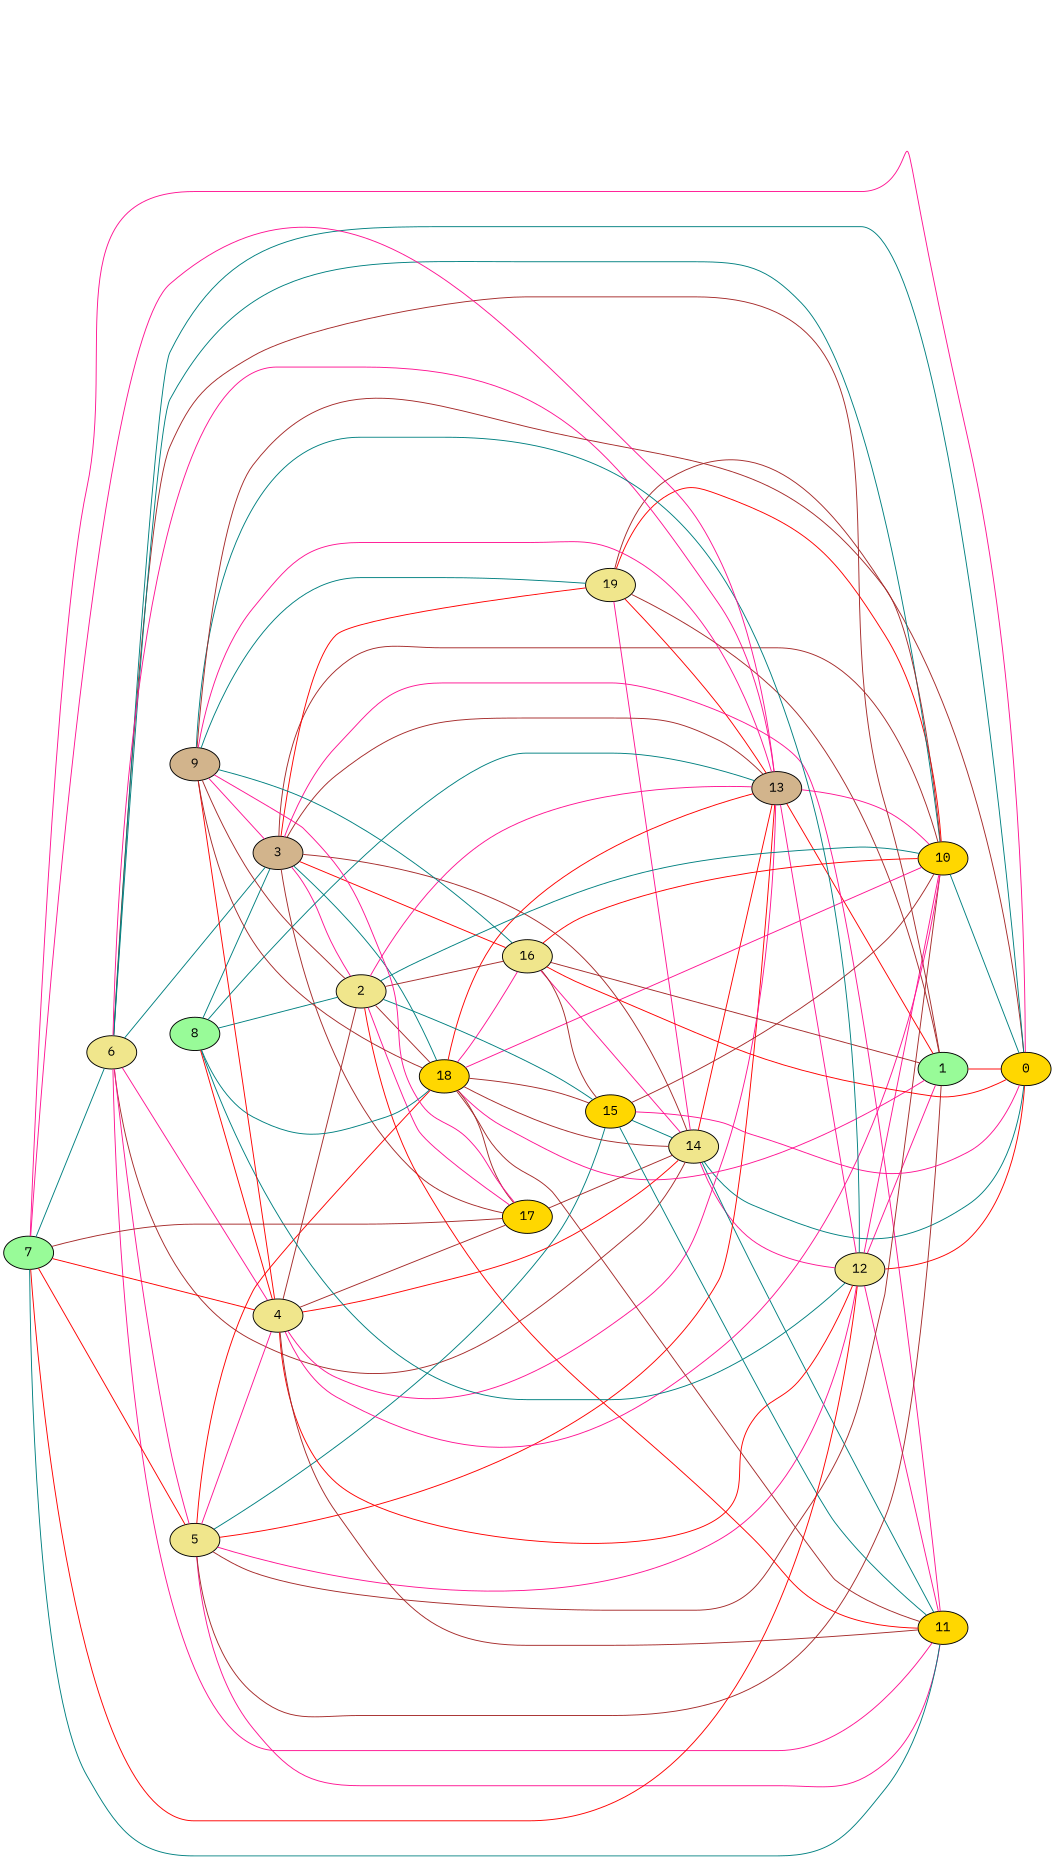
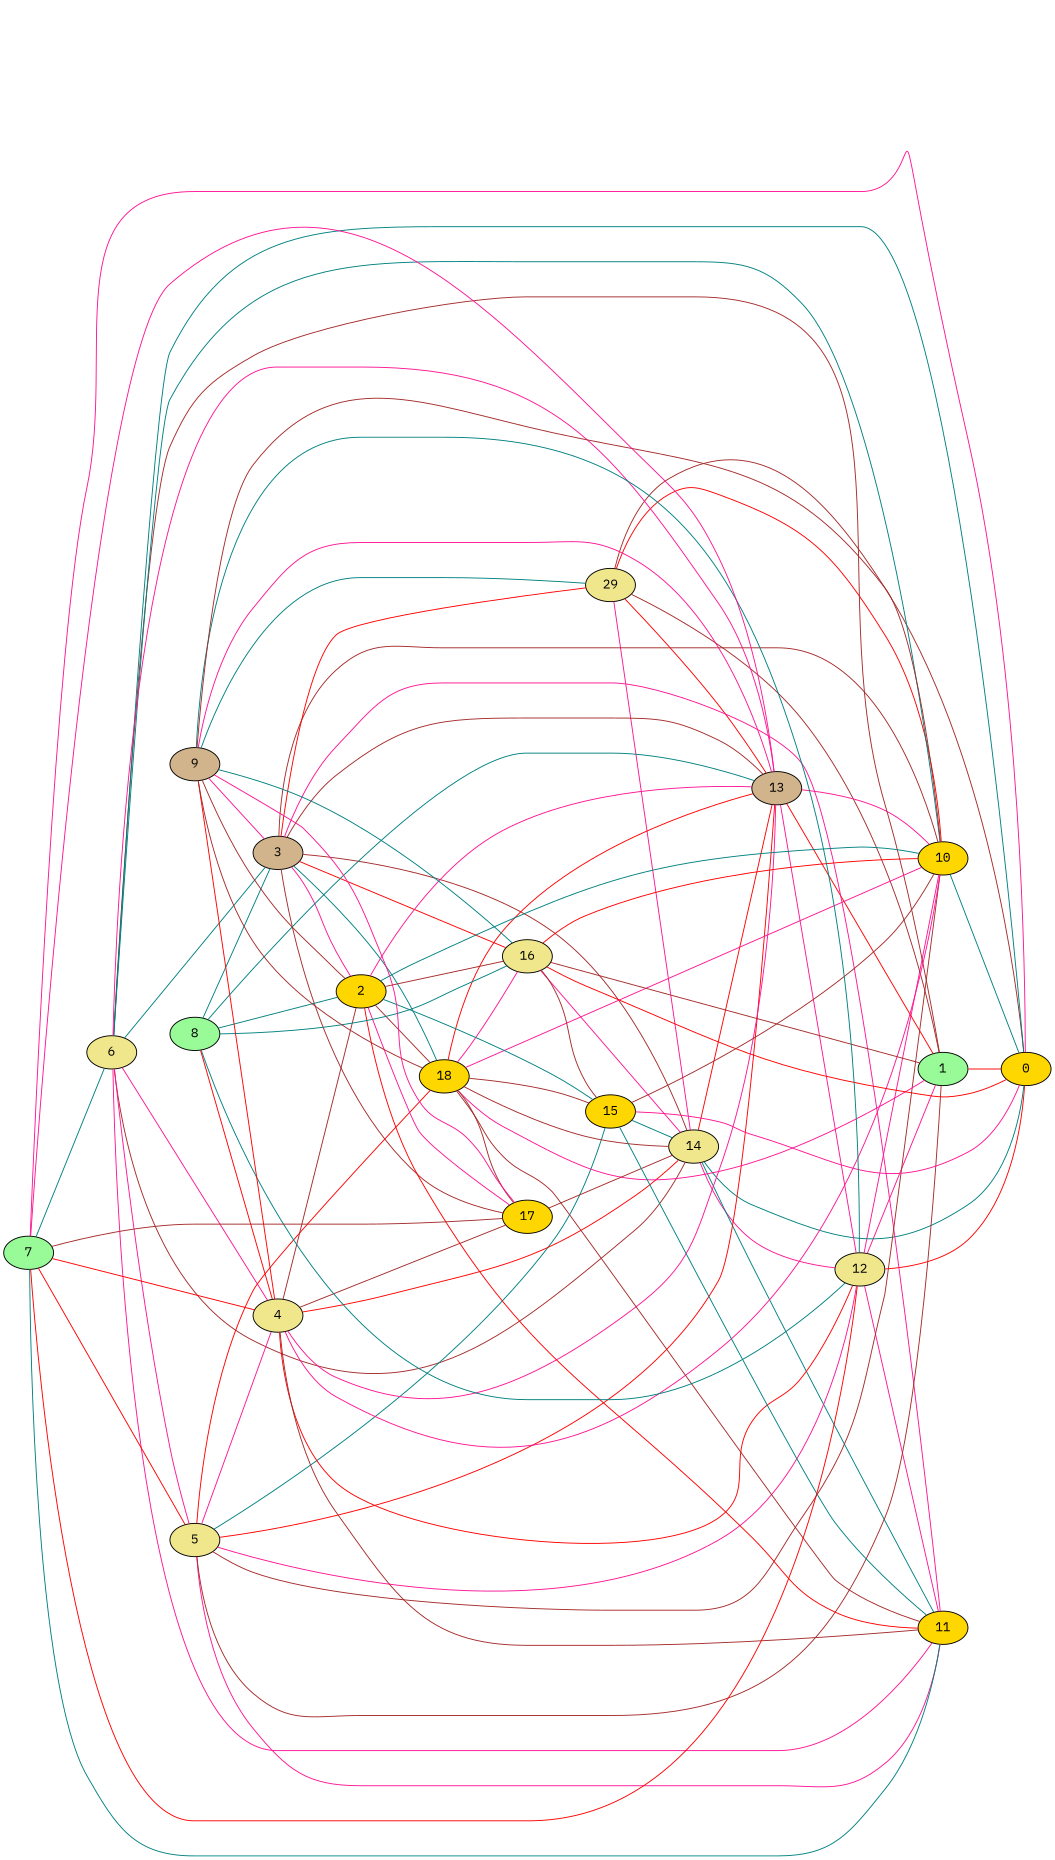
node "19": label "19" -> "29"
node "2": fillcolor khaki -> gold
edge "8" -- "18": now "8" -- "16"
